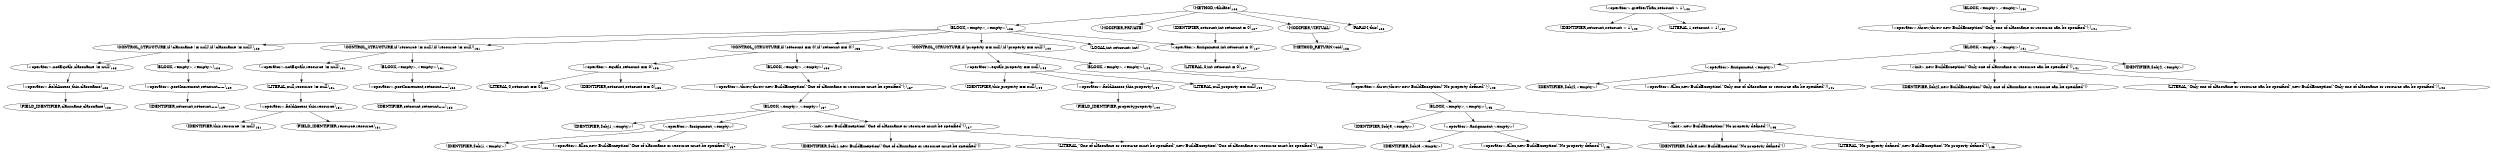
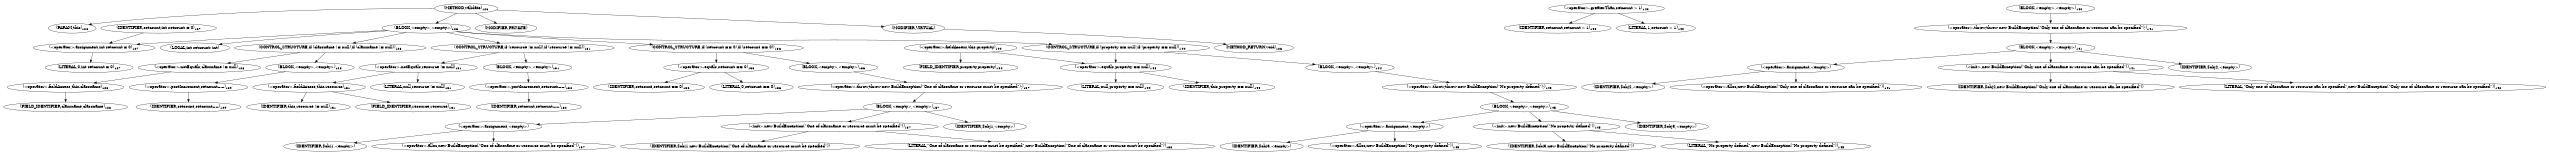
edge "(<operator>.equals,property == null)" -> "(<operator>.fieldAccess,this.property)": reversed
edge "(LITERAL,null,resource != null)" -> "(<operator>.fieldAccess,this.resource)": now "(<operator>.notEquals,resource != null)" -> "(<operator>.fieldAccess,this.resource)"
